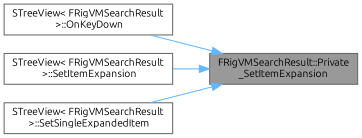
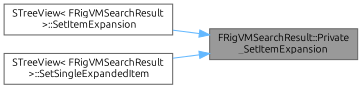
node "STreeView< FRigVMSearchResult >::OnKeyDown": removed
